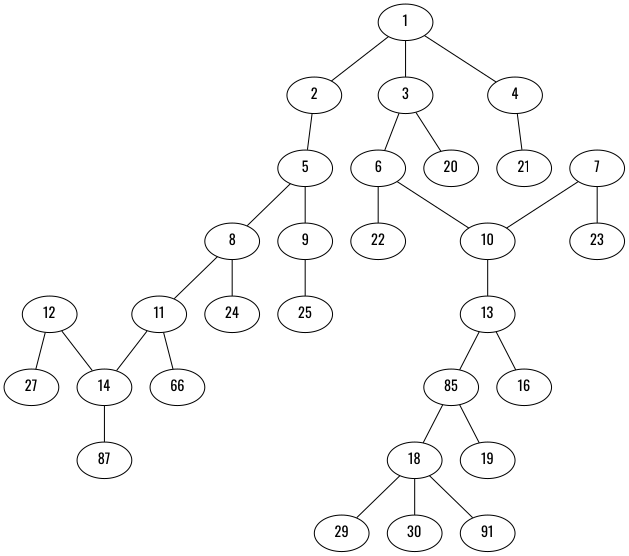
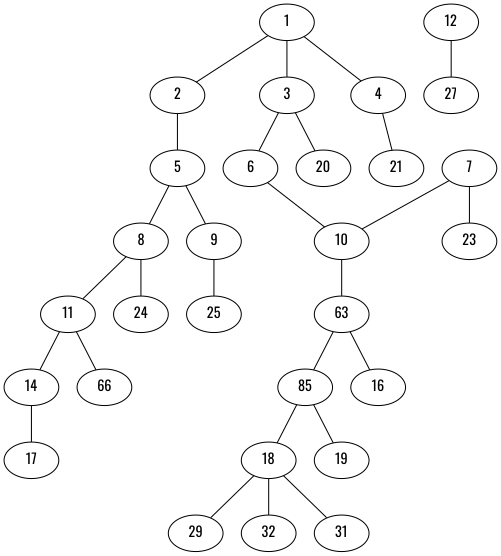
node "22": removed
node "13": label "13" -> "63"
edge "12" -- "14": removed
node "87": label "87" -> "17"
node "30": label "30" -> "32"
node "91": label "91" -> "31"
